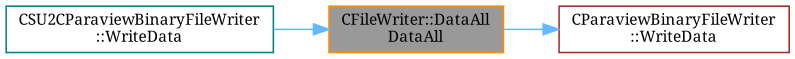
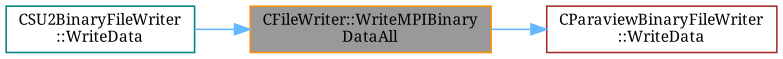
node "CSU2CParaviewBinaryFileWriter ::WriteData": label "CSU2CParaviewBinaryFileWriter ::WriteData" -> "CSU2BinaryFileWriter ::WriteData"
node "CFileWriter::DataAll DataAll": label "CFileWriter::DataAll DataAll" -> "CFileWriter::WriteMPIBinary DataAll"
